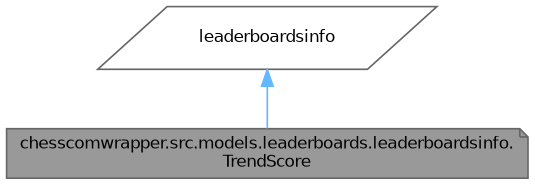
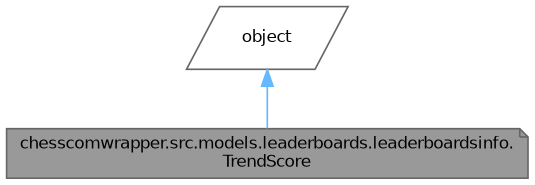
node "leaderboardsinfo": label "leaderboardsinfo" -> "object"
